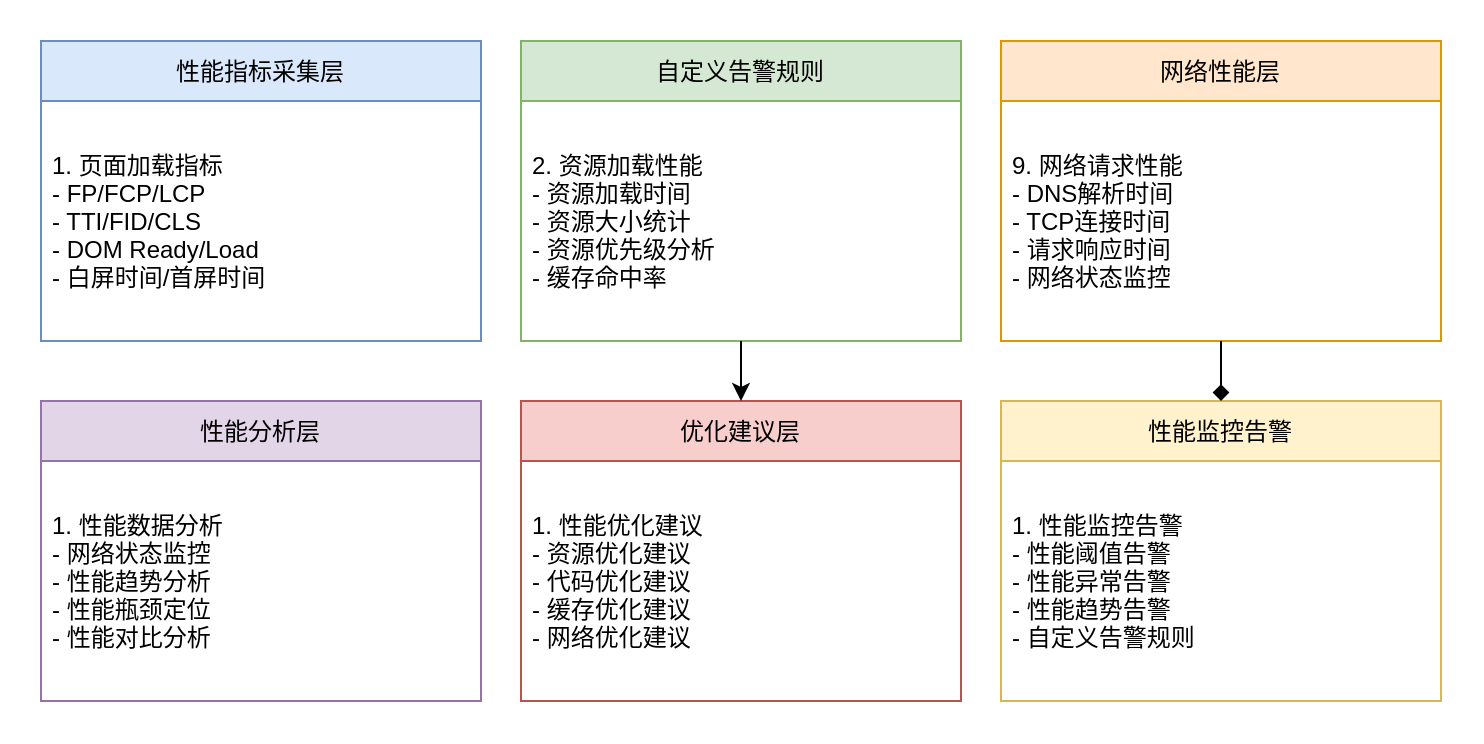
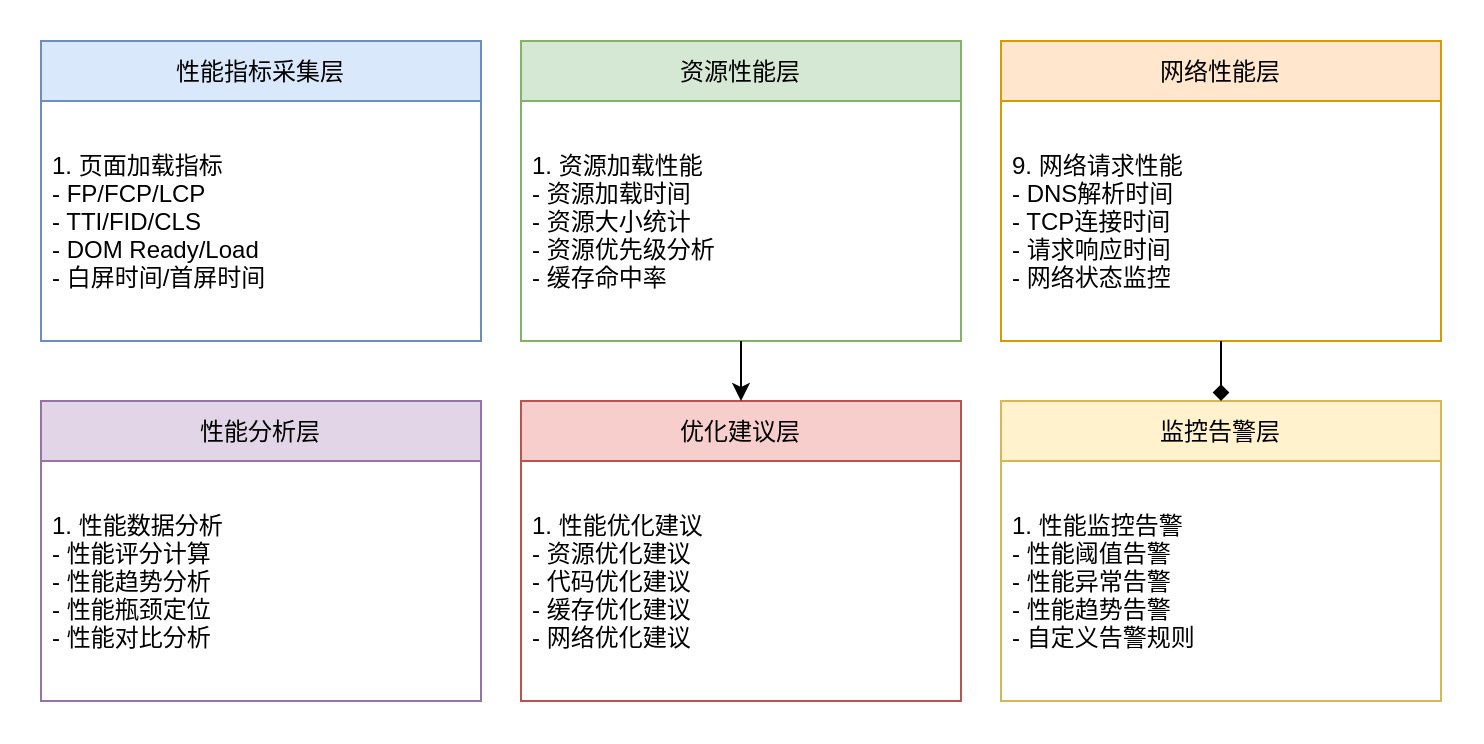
node "自定义告警规则": label "自定义告警规则" -> "资源性能层"
node "2. 资源加载性能 - 资源加载时间 - 资源大小统计 - 资源优先级分析 - 缓存命中率": label "2. 资源加载性能 - 资源加载时间 - 资源大小统计 - 资源优先级分析 - 缓存命中率" -> "1. 资源加载性能 - 资源加载时间 - 资源大小统计 - 资源优先级分析 - 缓存命中率"
node "性能监控告警": label "性能监控告警" -> "监控告警层"
node "1. 性能数据分析 - 网络状态监控 - 性能趋势分析 - 性能瓶颈定位 - 性能对比分析": label "1. 性能数据分析 - 网络状态监控 - 性能趋势分析 - 性能瓶颈定位 - 性能对比分析" -> "1. 性能数据分析 - 性能评分计算 - 性能趋势分析 - 性能瓶颈定位 - 性能对比分析"
